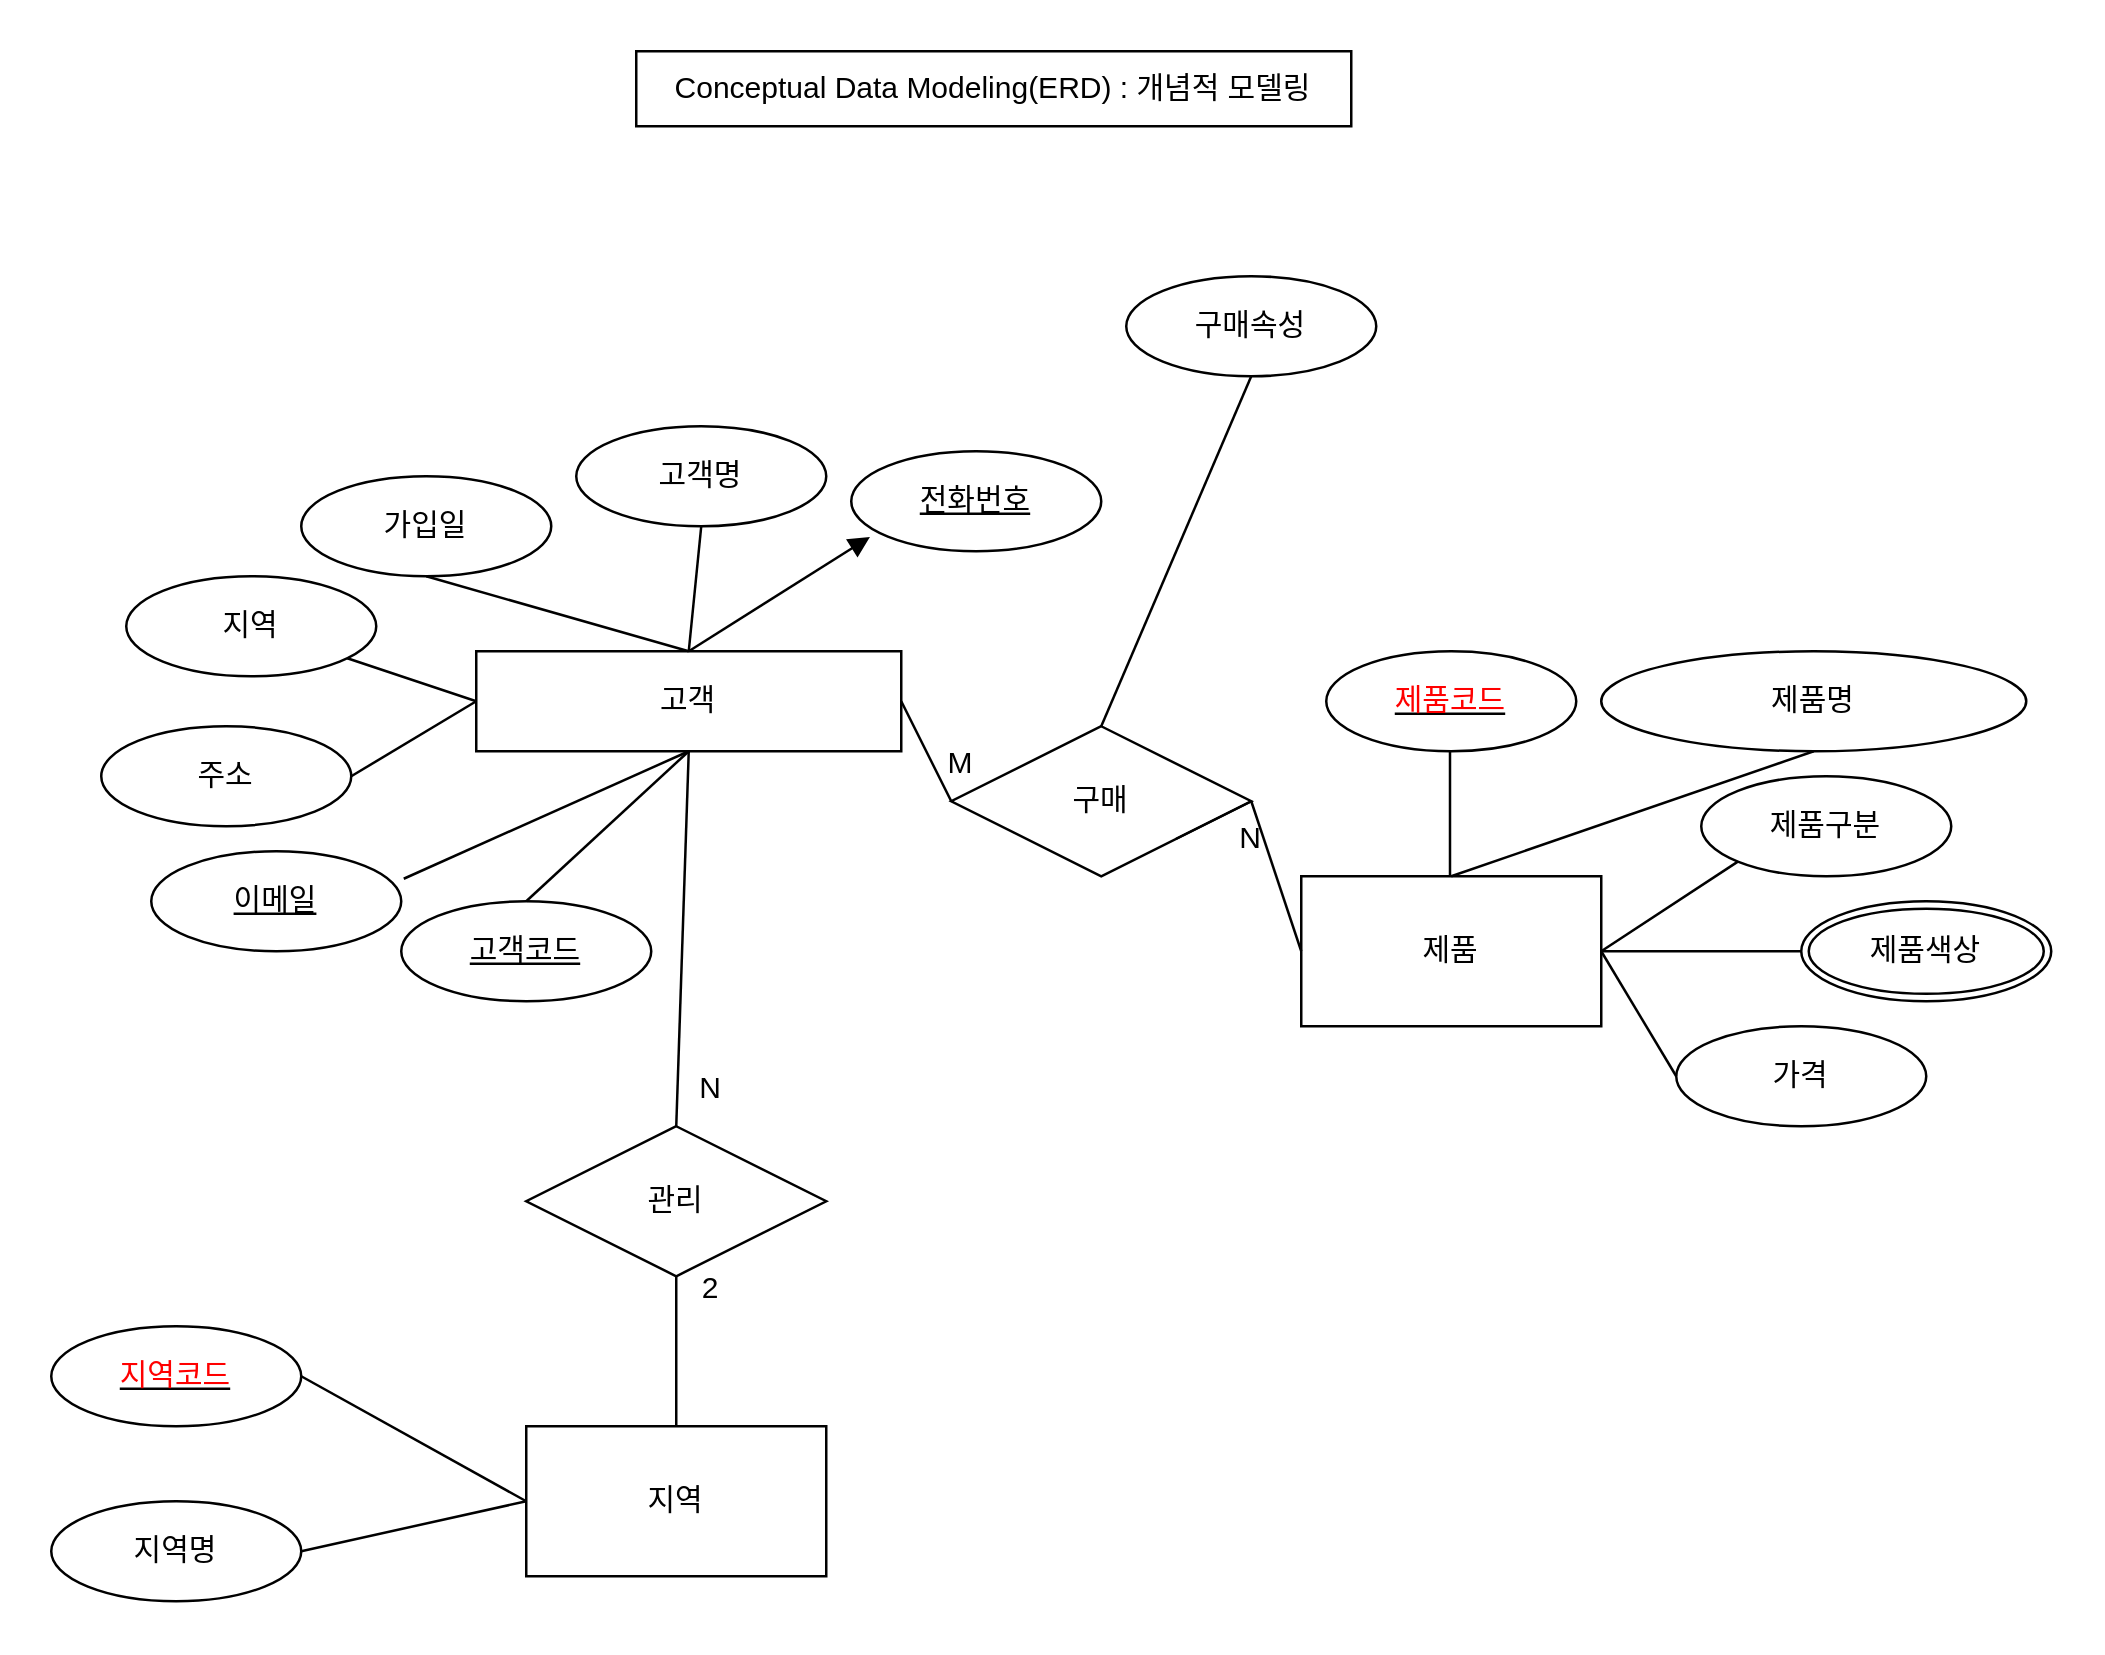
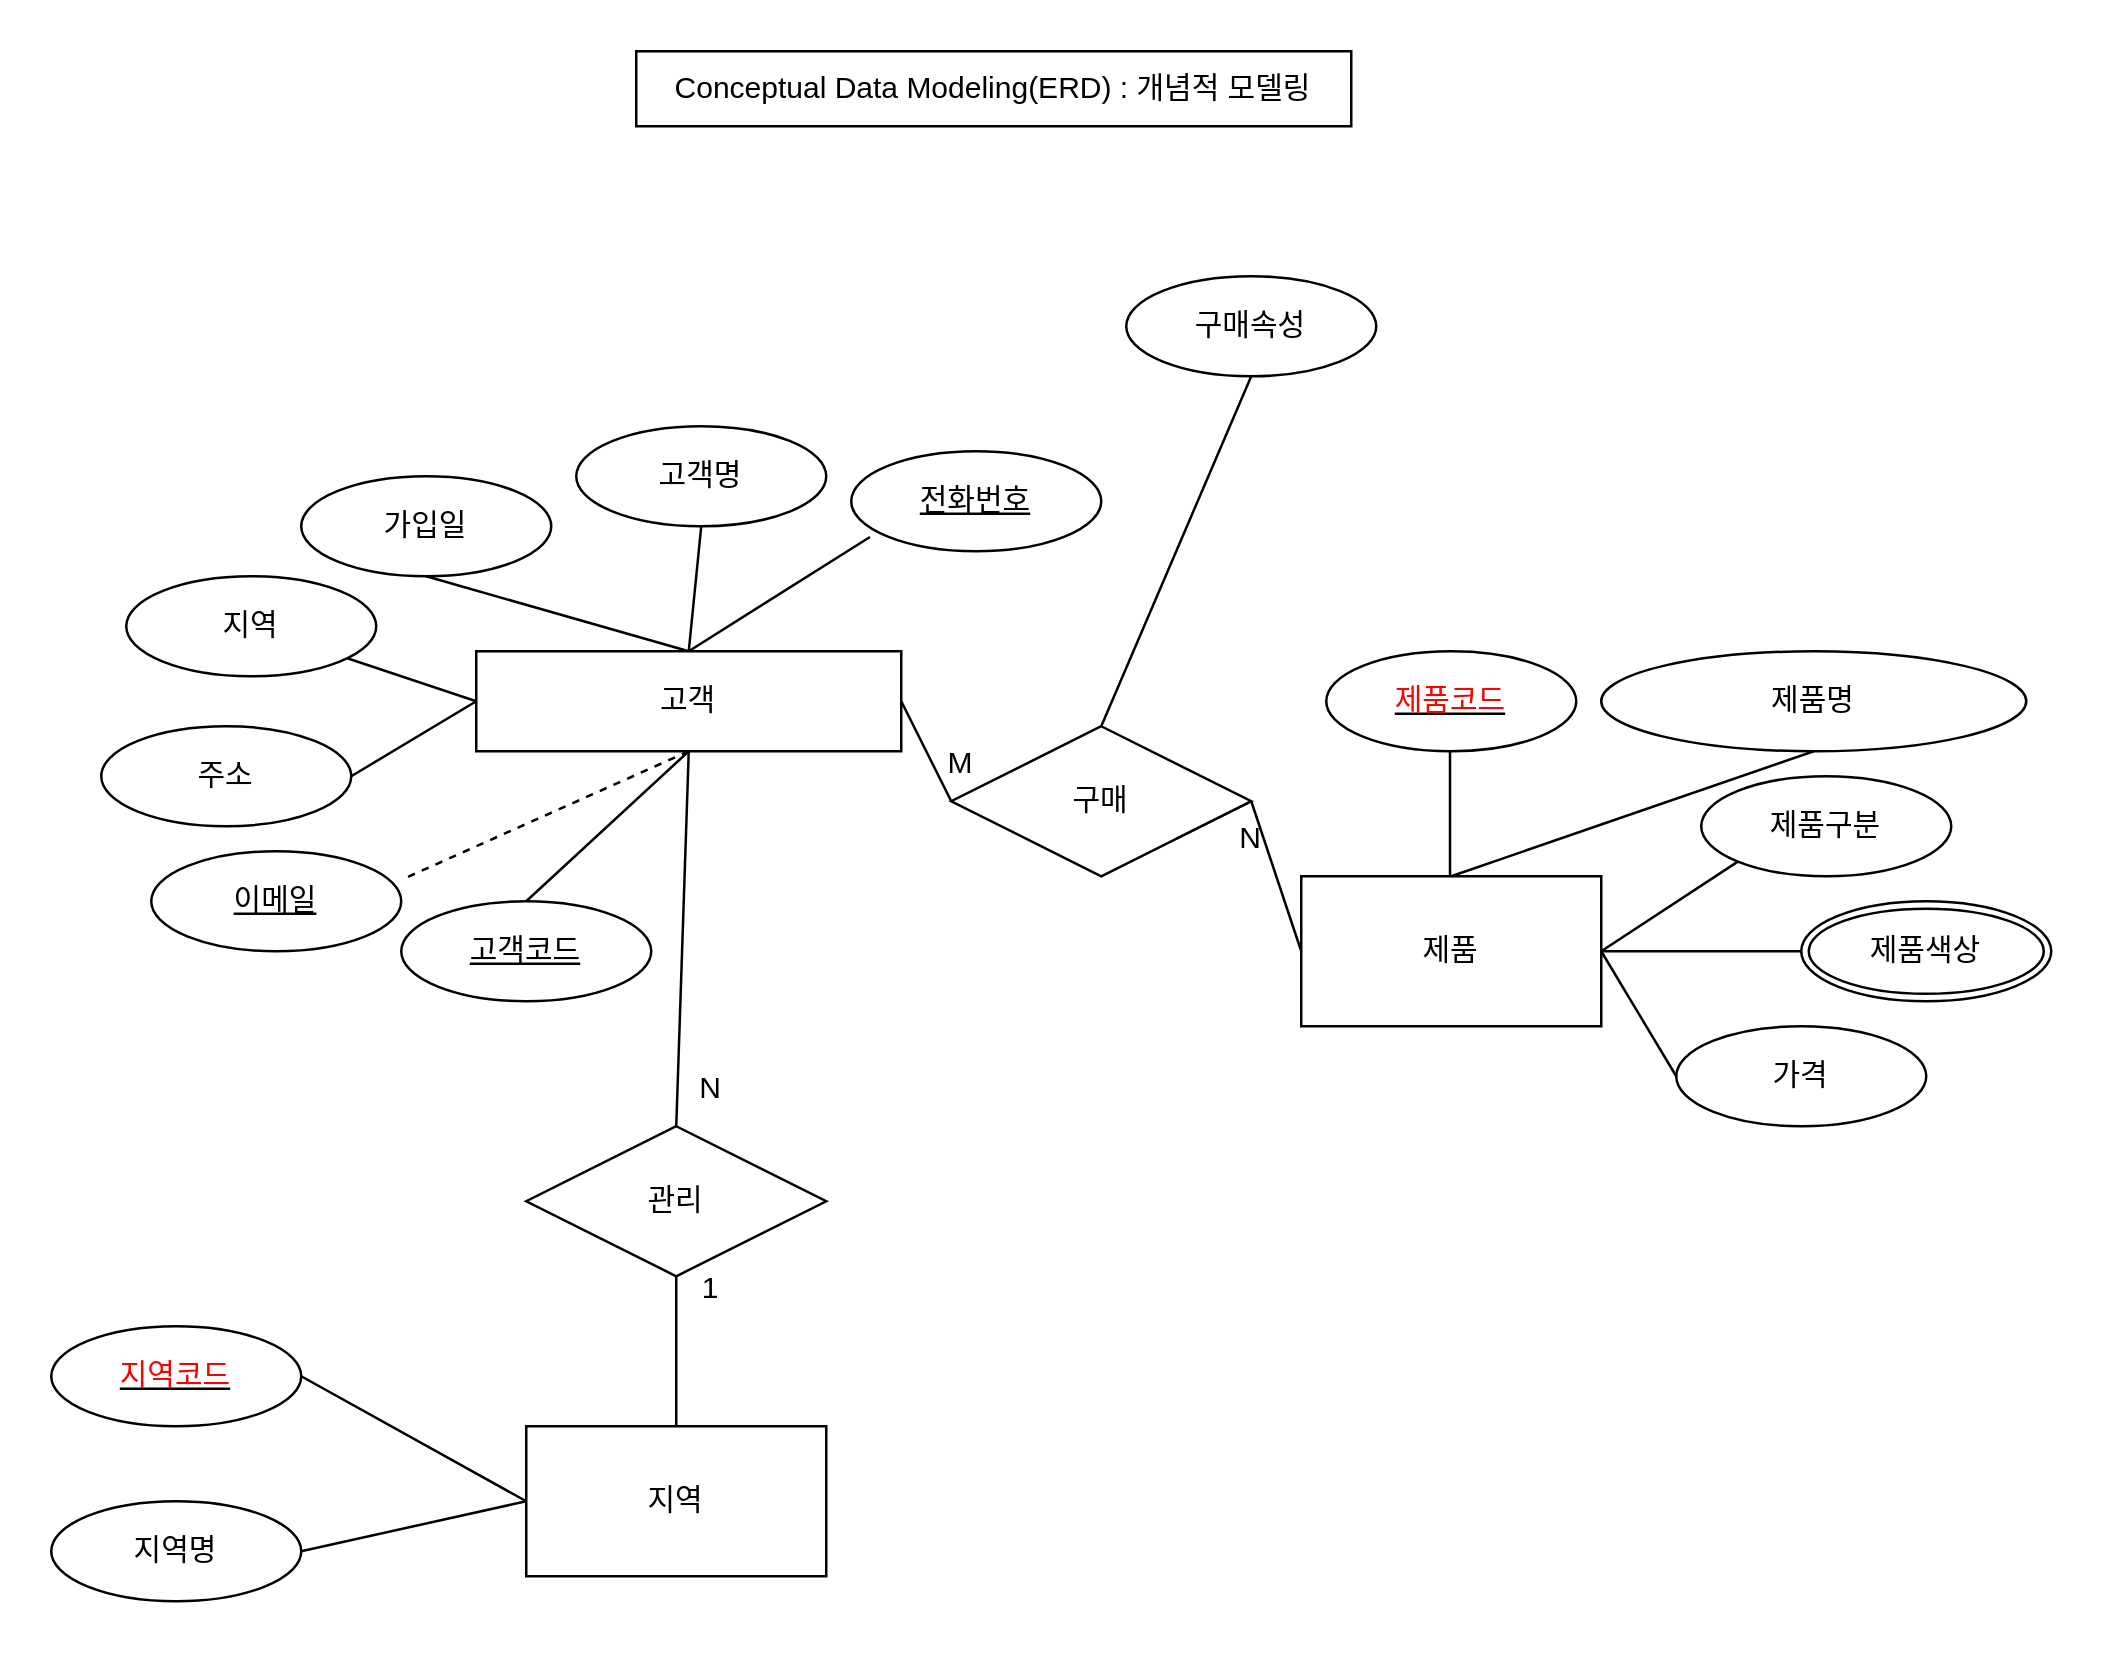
edge "고객" -> "전화번호": arrowhead block -> none
edge "고객" -- "이메일": style solid -> dashed
node "2": label "2" -> "1"
